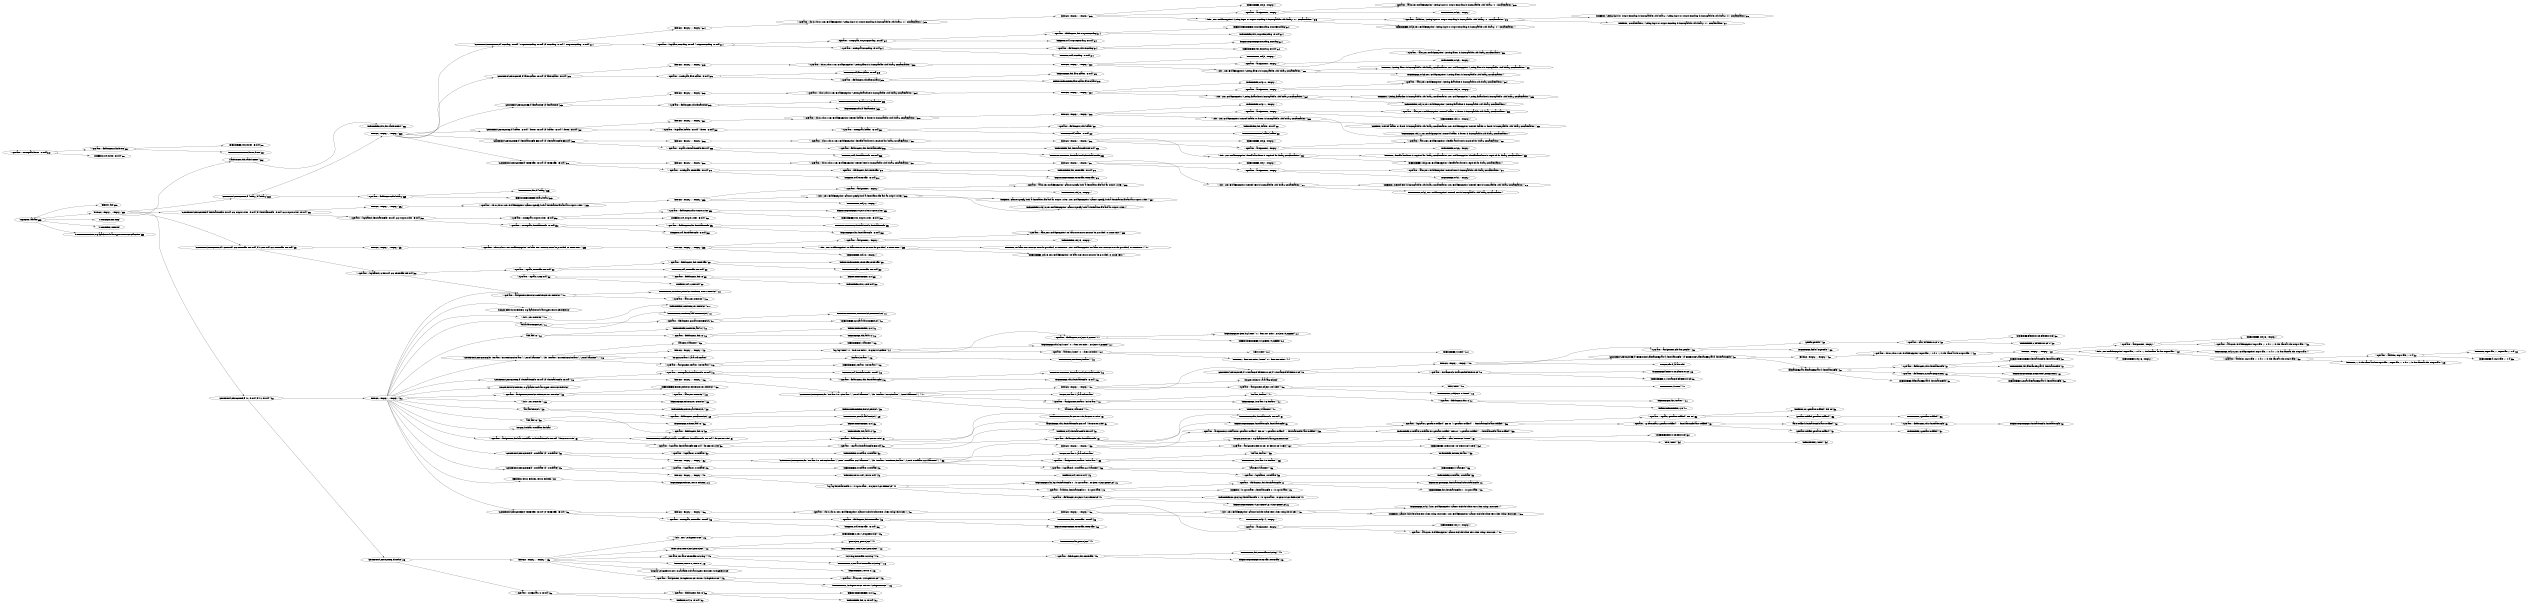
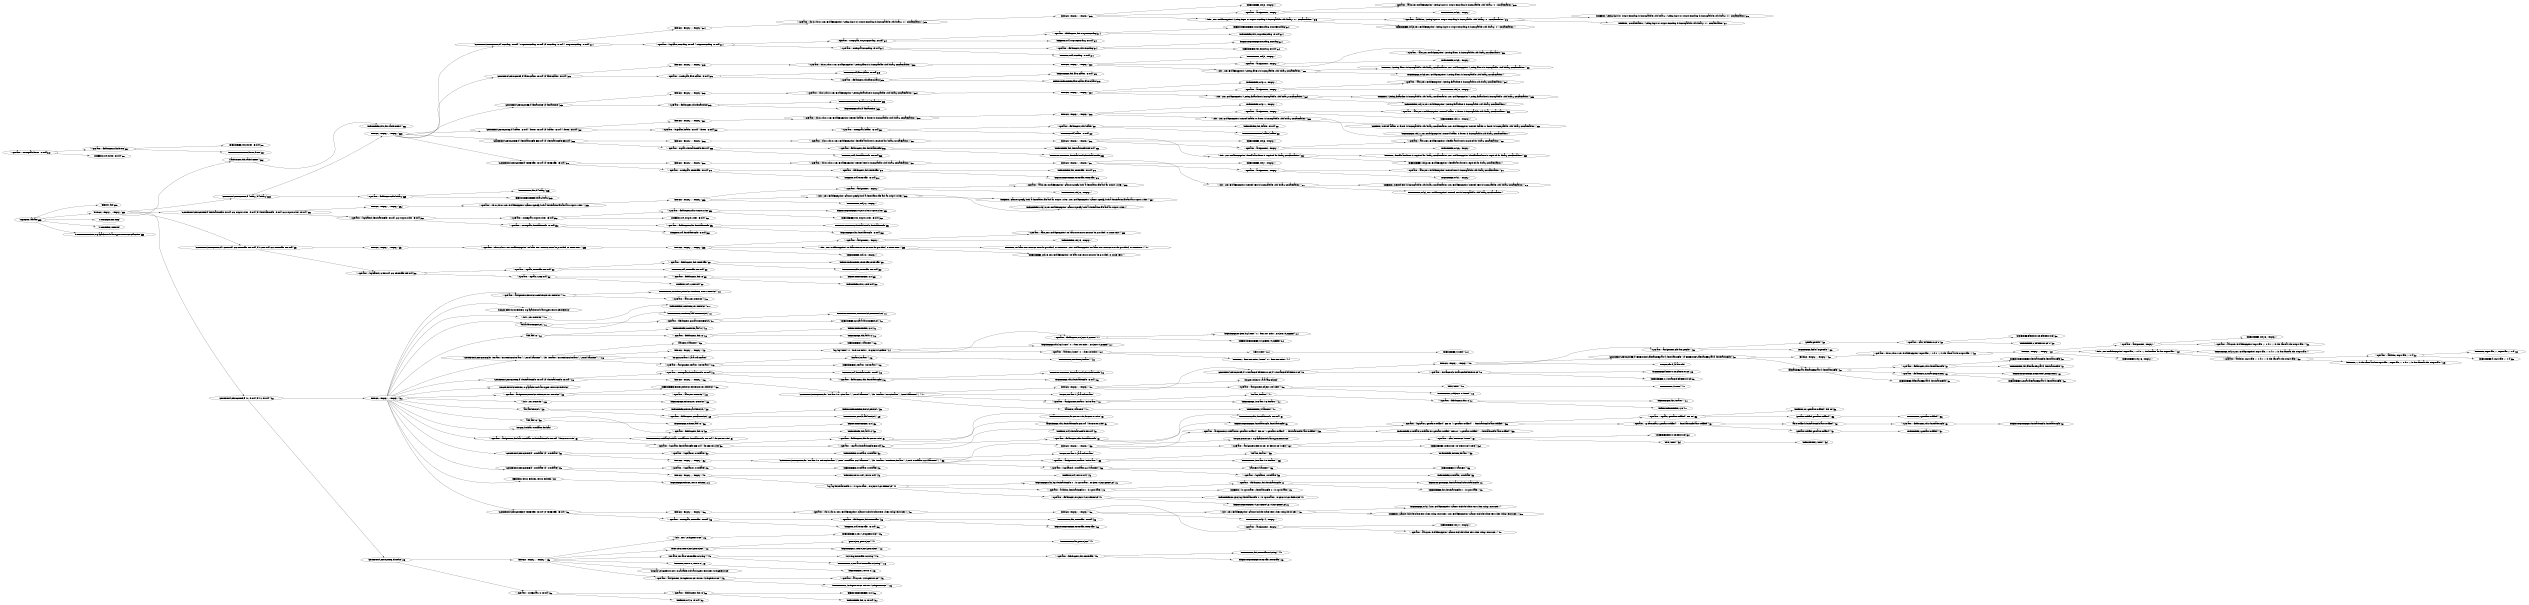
edge "(LITERAL,null,header != null)" -> "(FIELD_IDENTIFIER,header,header)": now "(<operator>.fieldAccess,this.header)" -> "(FIELD_IDENTIFIER,header,header)"
edge "(<operator>.logicalAnd,rc == null && textBuffer == null)" -> "(<operator>.assignment,Restrict noexistRc = new Restrict())": now "(<operator>.logicalAnd,rc == null && textBuffer == null)" -> "(<operator>.equals,rc == null)"
